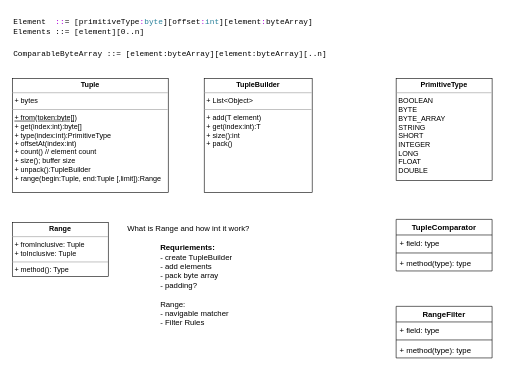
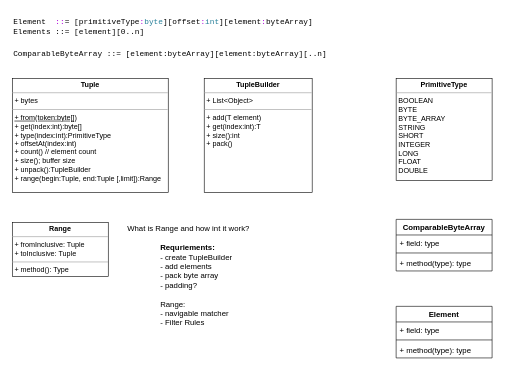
node "TupleComparator": label "TupleComparator" -> "ComparableByteArray"
node "RangeFilter": label "RangeFilter" -> "Element"
